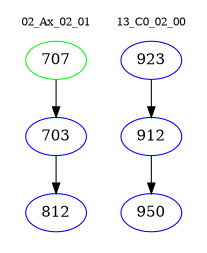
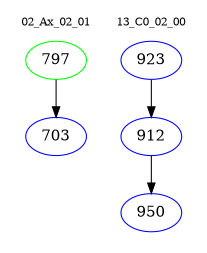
node "707": label "707" -> "797"
node "812": removed
